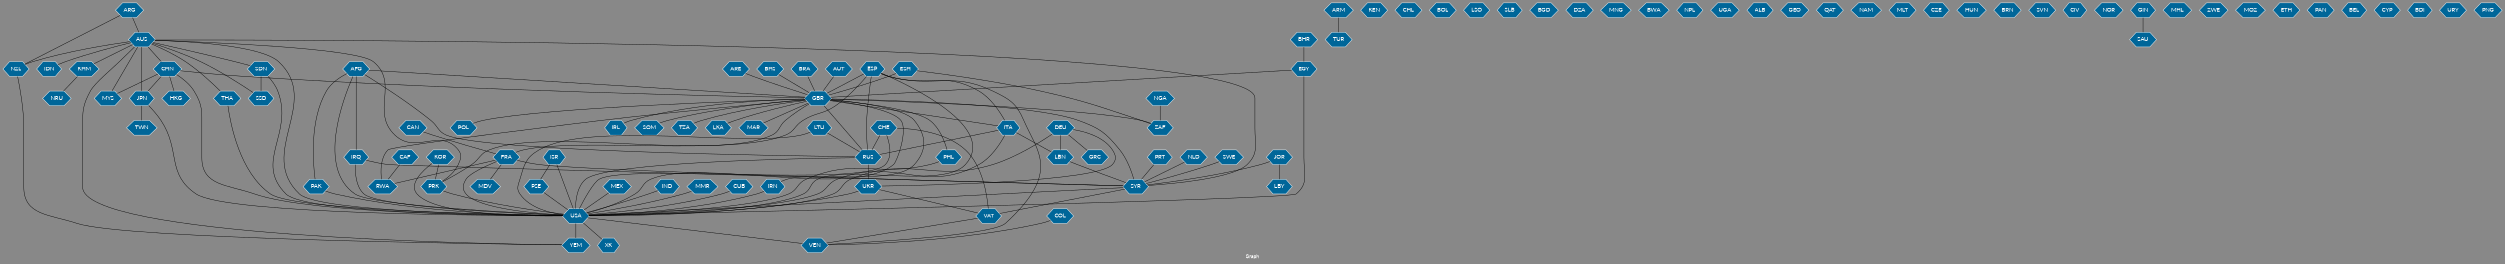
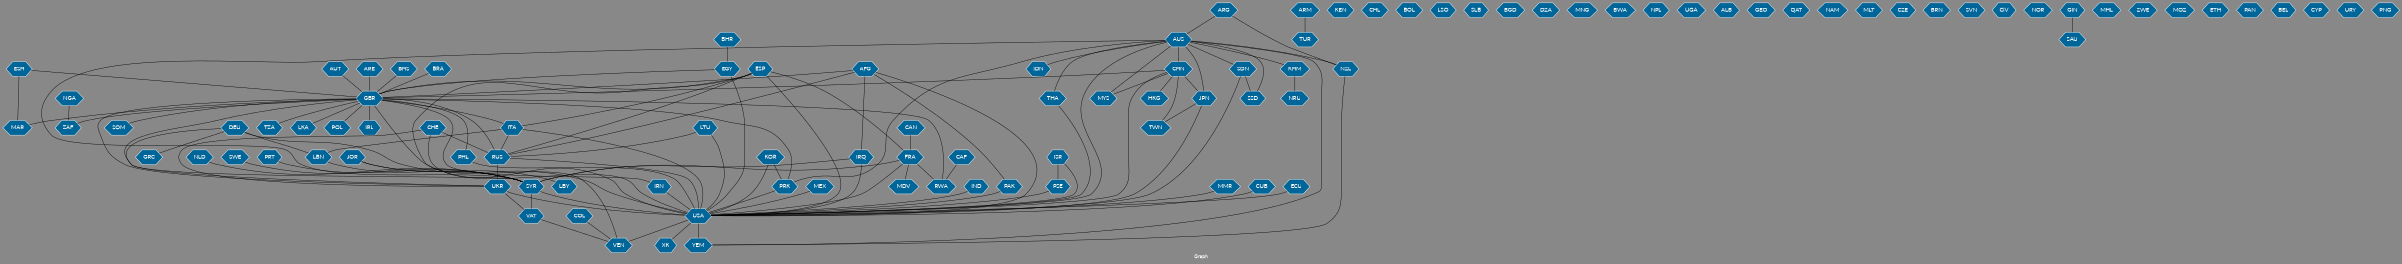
node "HUN": removed
node "BDI": removed
edge "ESH" -- "ZAF": now "ESH" -- "MAR"
edge "CHN" -- "TWN": added
edge "CHE" -- "VAT": now "CHE" -- "UKR"
edge "GBR" -- "UKR": added
node "ECU": added
